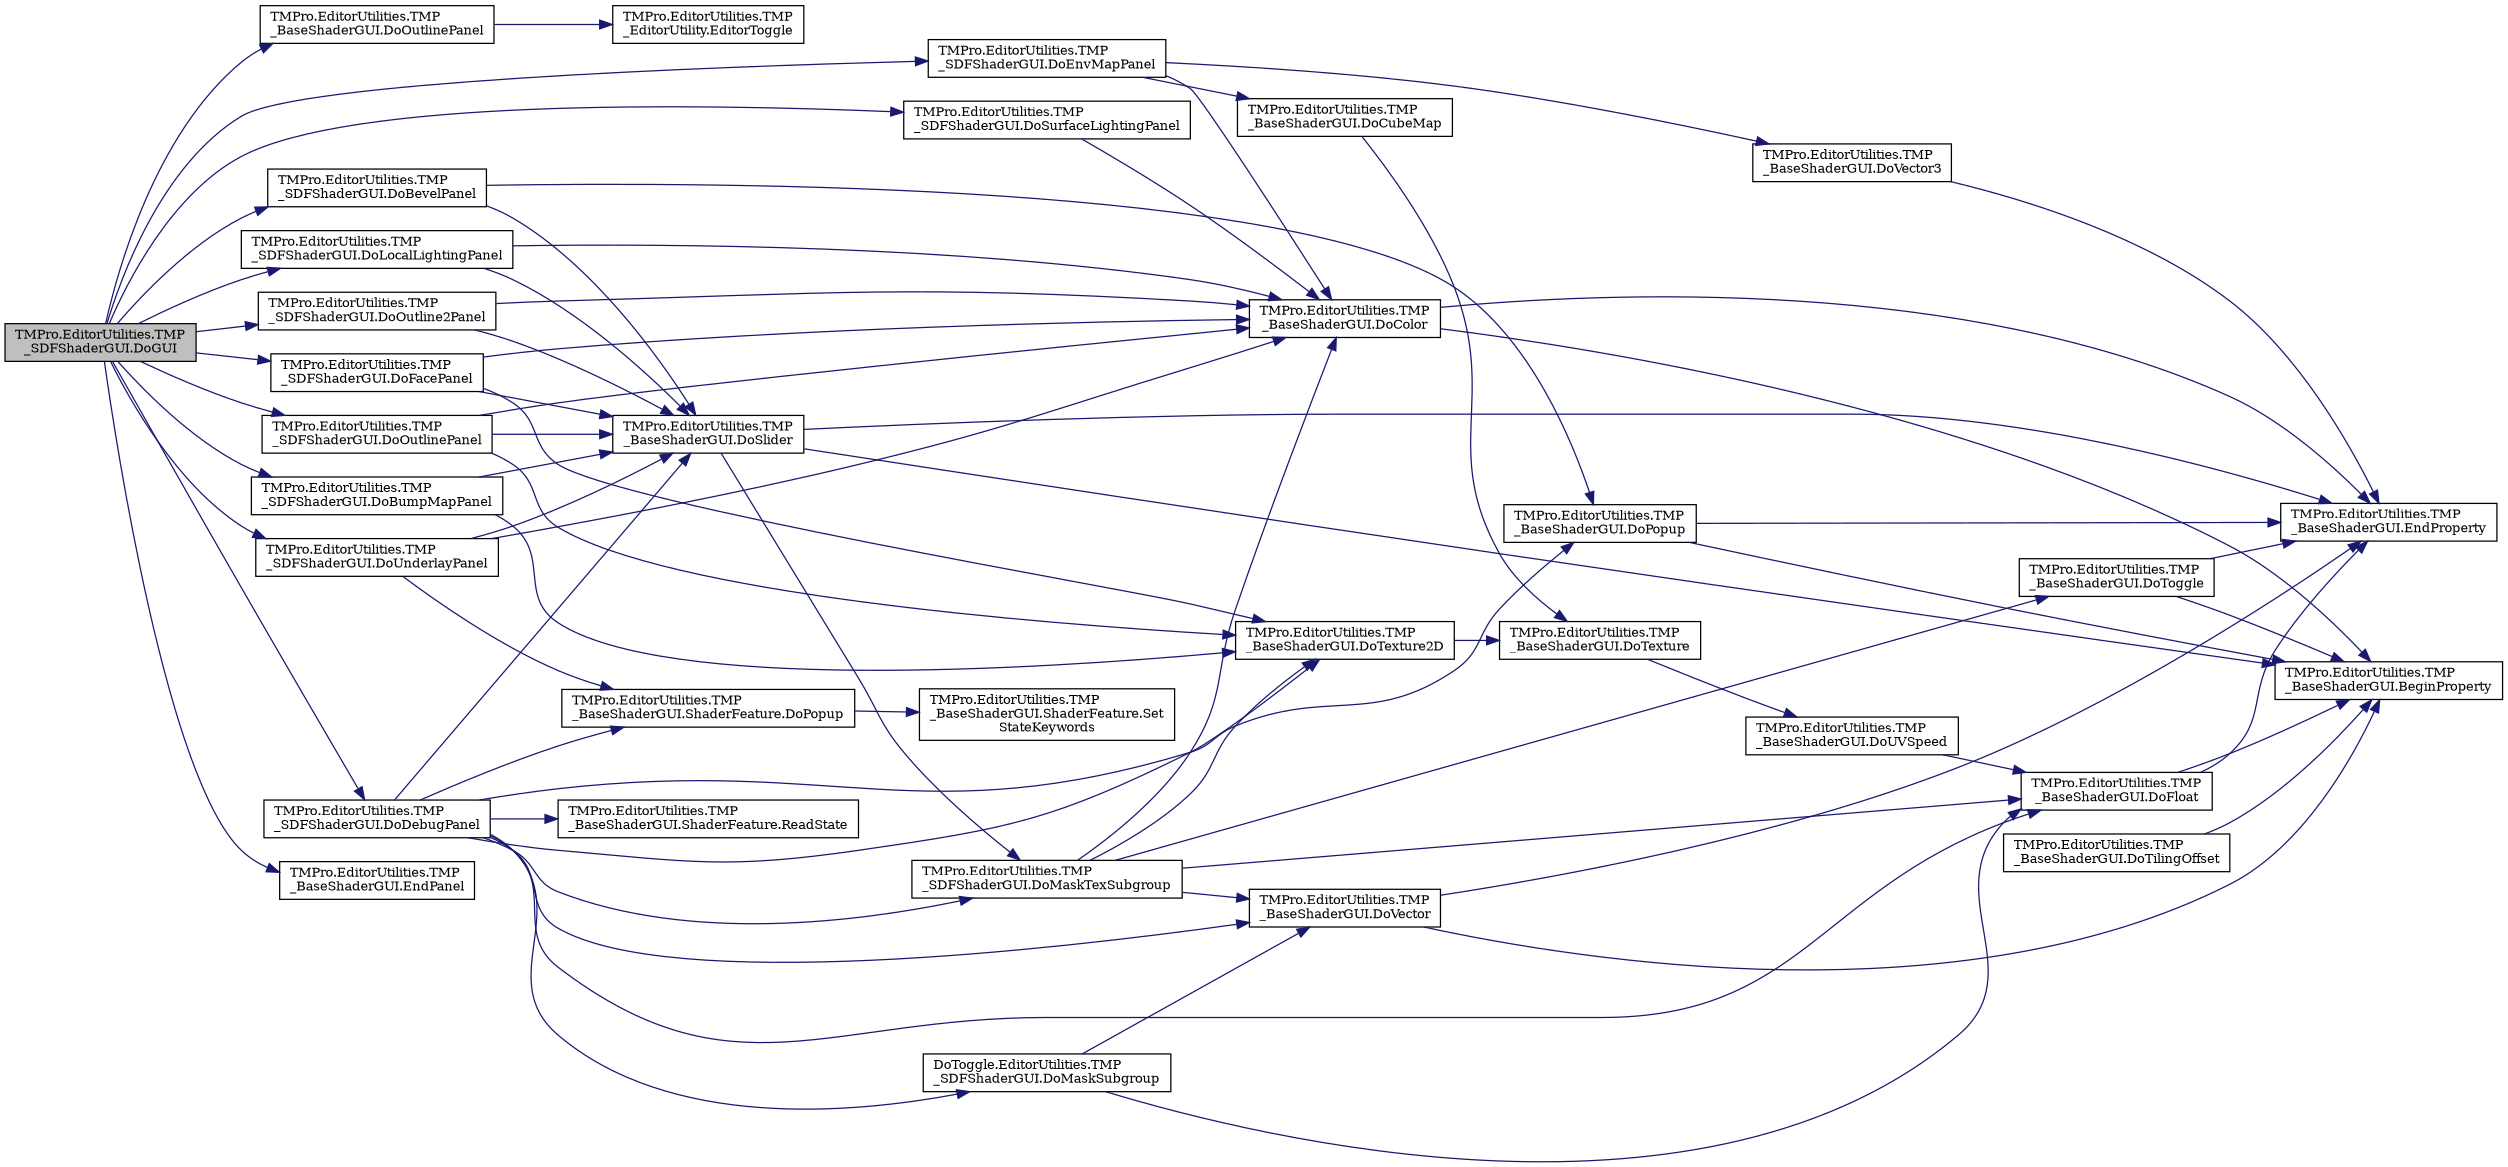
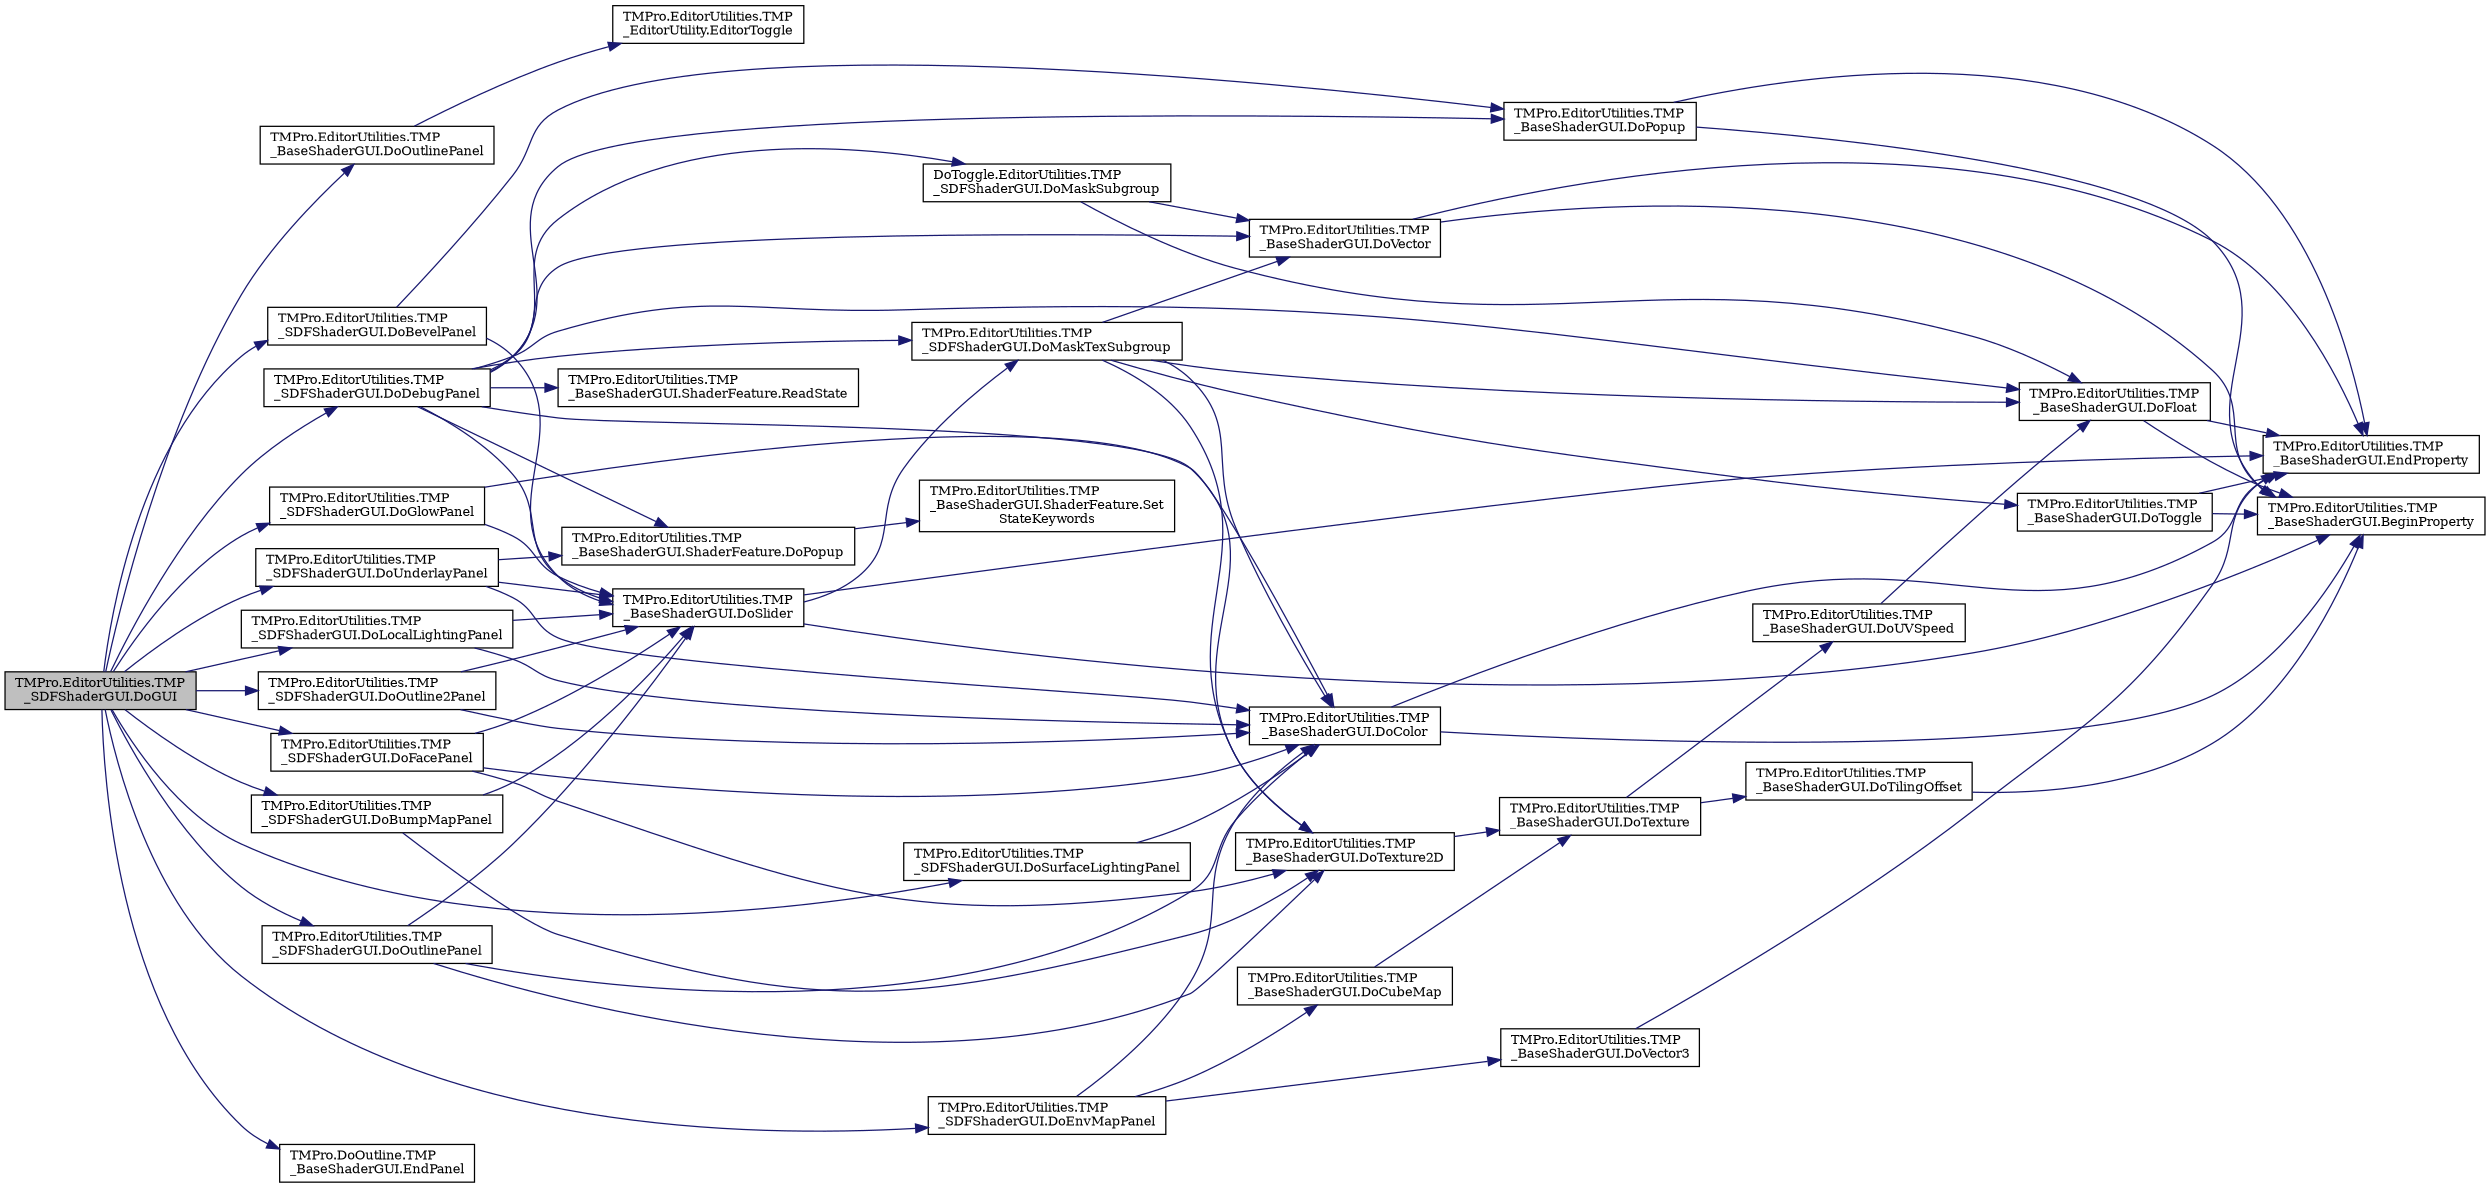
node "TMPro.EditorUtilities.TMP _SDFShaderGUI.DoGlowPanel": added
edge "TMPro.EditorUtilities.TMP _BaseShaderGUI.DoTexture" -> "TMPro.EditorUtilities.TMP _BaseShaderGUI.DoTilingOffset": added
node "TMPro.EditorUtilities.TMP _BaseShaderGUI.EndPanel": label "TMPro.EditorUtilities.TMP _BaseShaderGUI.EndPanel" -> "TMPro.DoOutline.TMP _BaseShaderGUI.EndPanel"
